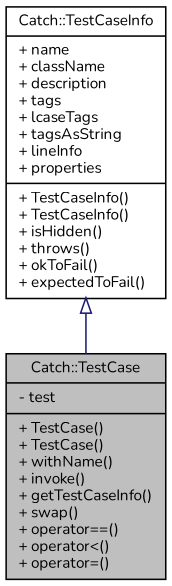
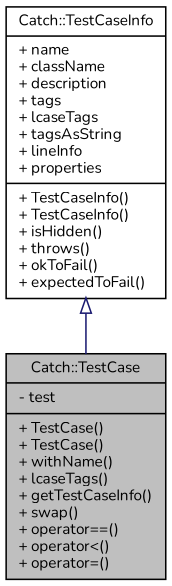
node "Catch::TestCase": text "+ invoke()" -> "+ lcaseTags()"
